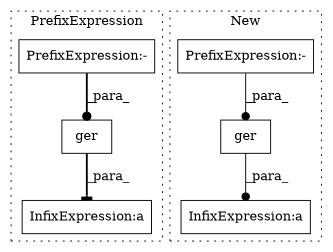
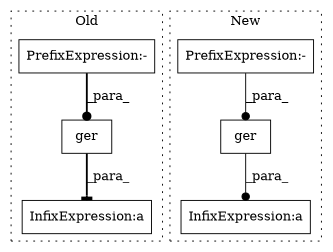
cluster "PrefixExpression": label "PrefixExpression" -> "Old"
